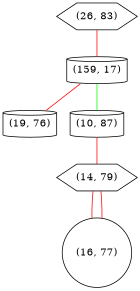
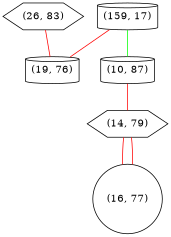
edge "(26, 83)" -- "(159, 17)": now "(26, 83)" -- "(19, 76)"
